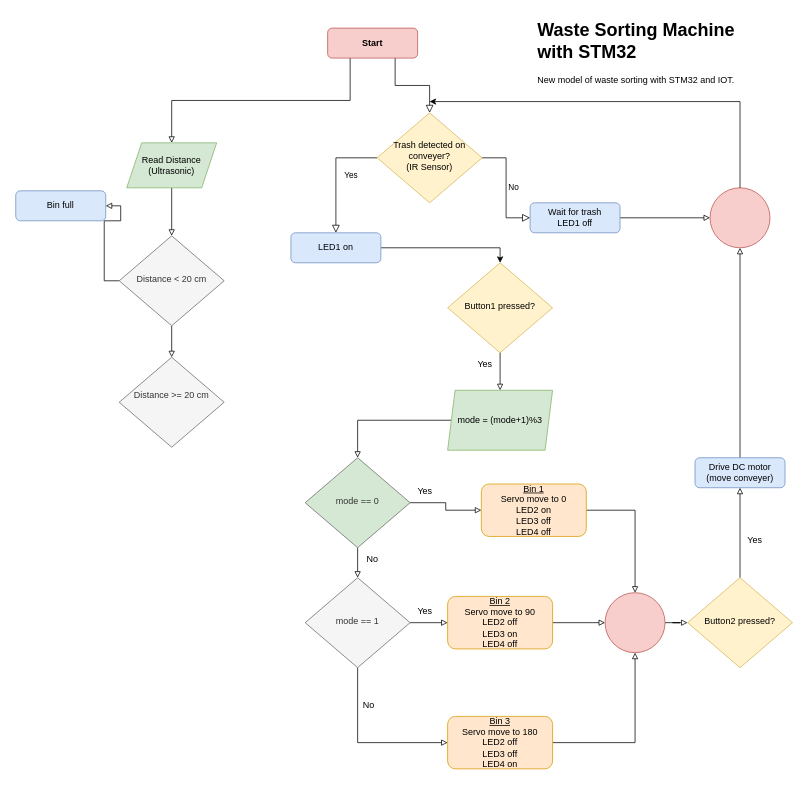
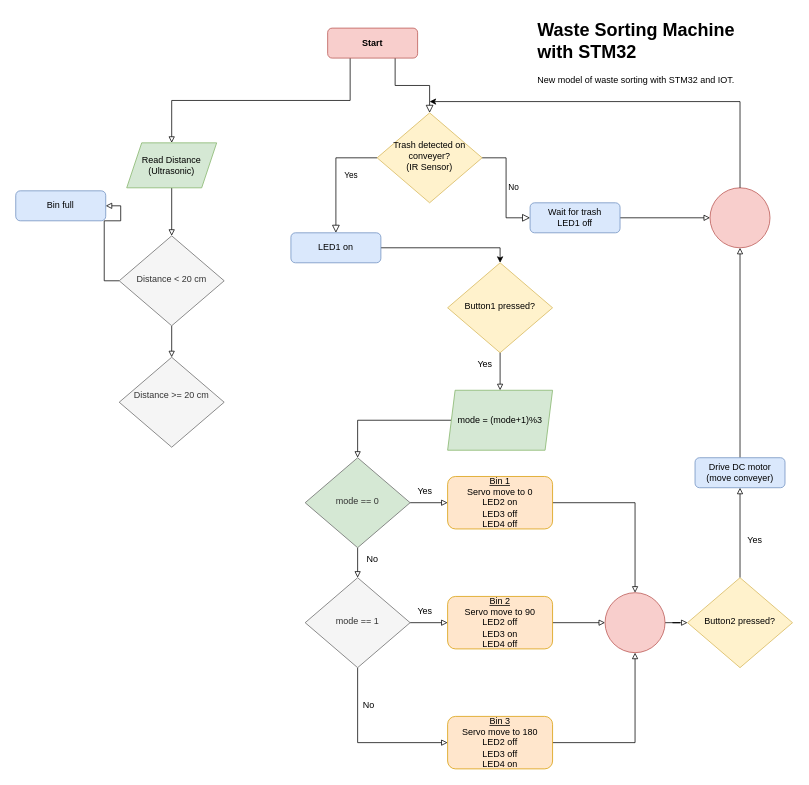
node "Bin 1 Servo move to 0 LED2 on LED3 off LED4 off": moved (534, 510) -> (500, 503)
